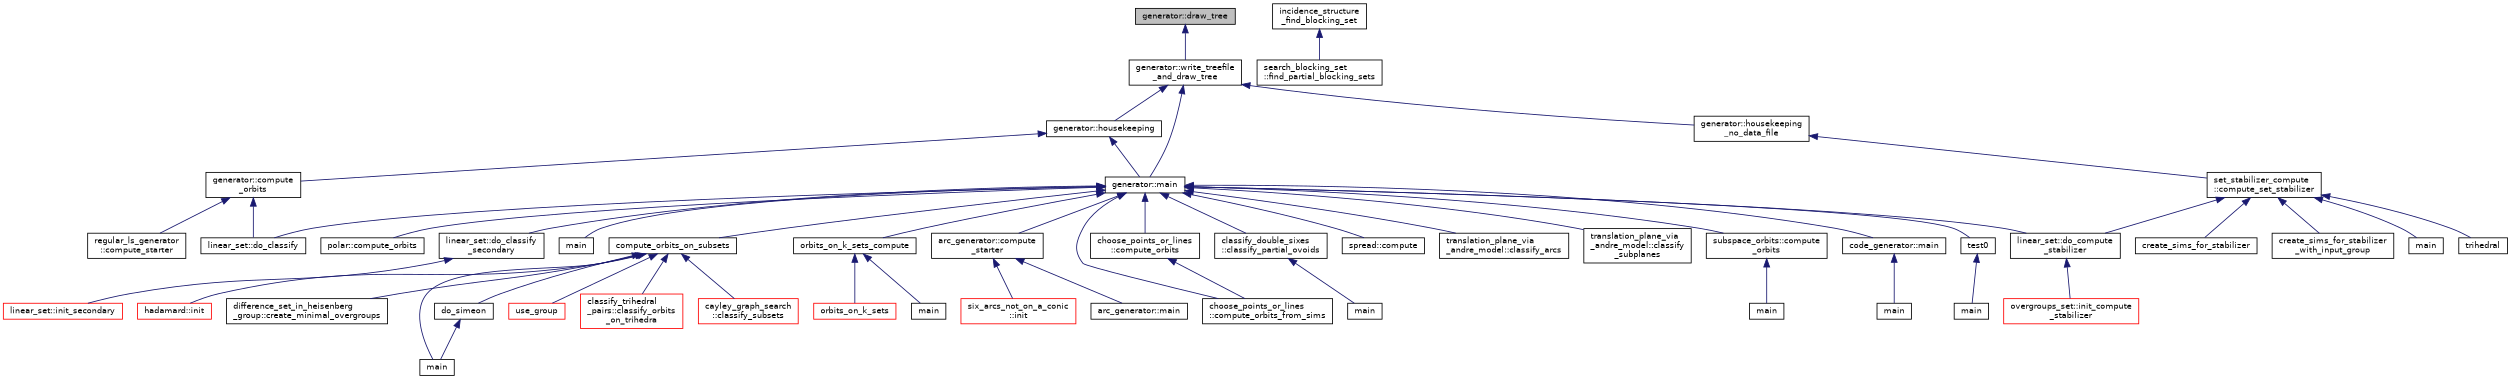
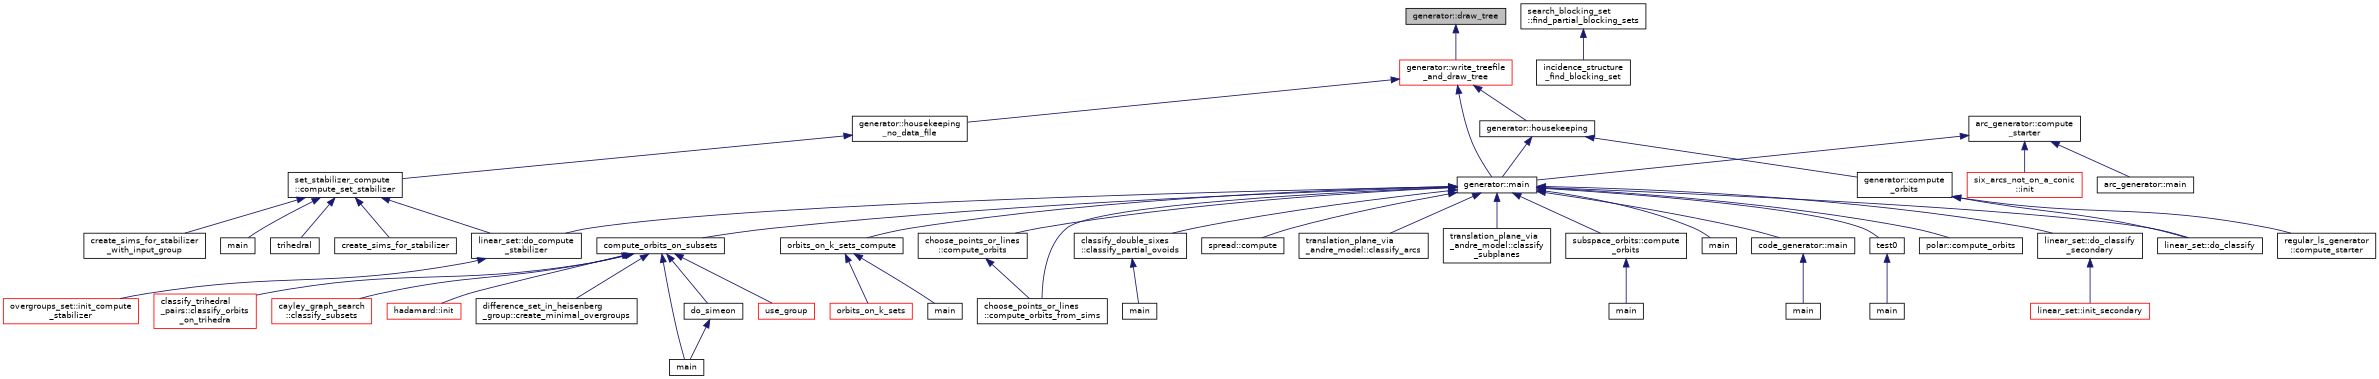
edge "search_blocking_set ::find_partial_blocking_sets" -> "incidence_structure _find_blocking_set": reversed
node "generator::write_treefile _and_draw_tree": color black -> red
edge "arc_generator::compute _starter" -> "generator::main": reversed
